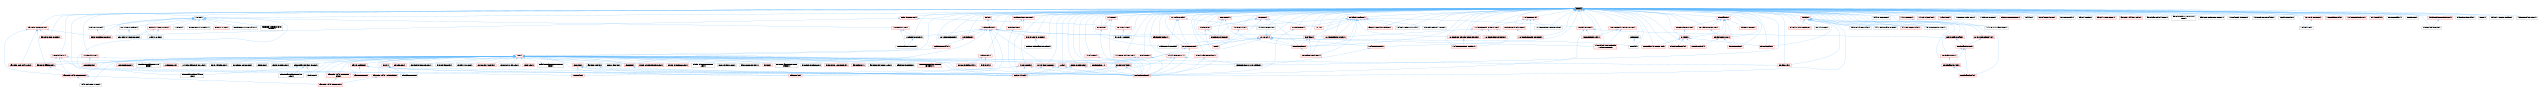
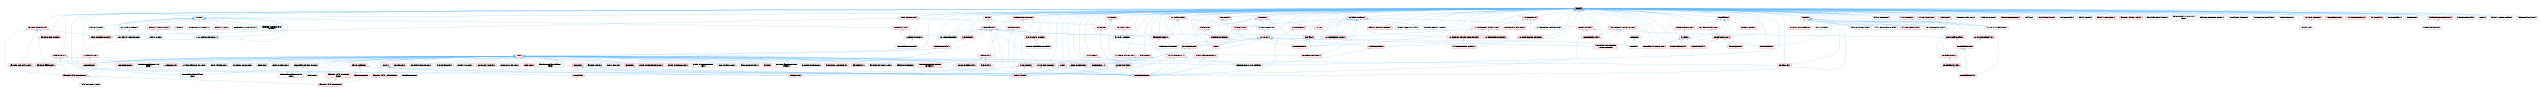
edge "AnimationStreaming.h" -> "AsyncWork.h": reversed
node "AIAsyncTaskBlueprintProxy.h": added
edge "FastReferenceCollector.h" -> "CoreSharedPCH.h": now "FastReferenceCollector.h" -> "GarbageCollection.h"
node "DefaultLevelSequenceInstance Data.h": label "DefaultLevelSequenceInstance Data.h" -> "GenericAccessibleInterfaces Data.h"
